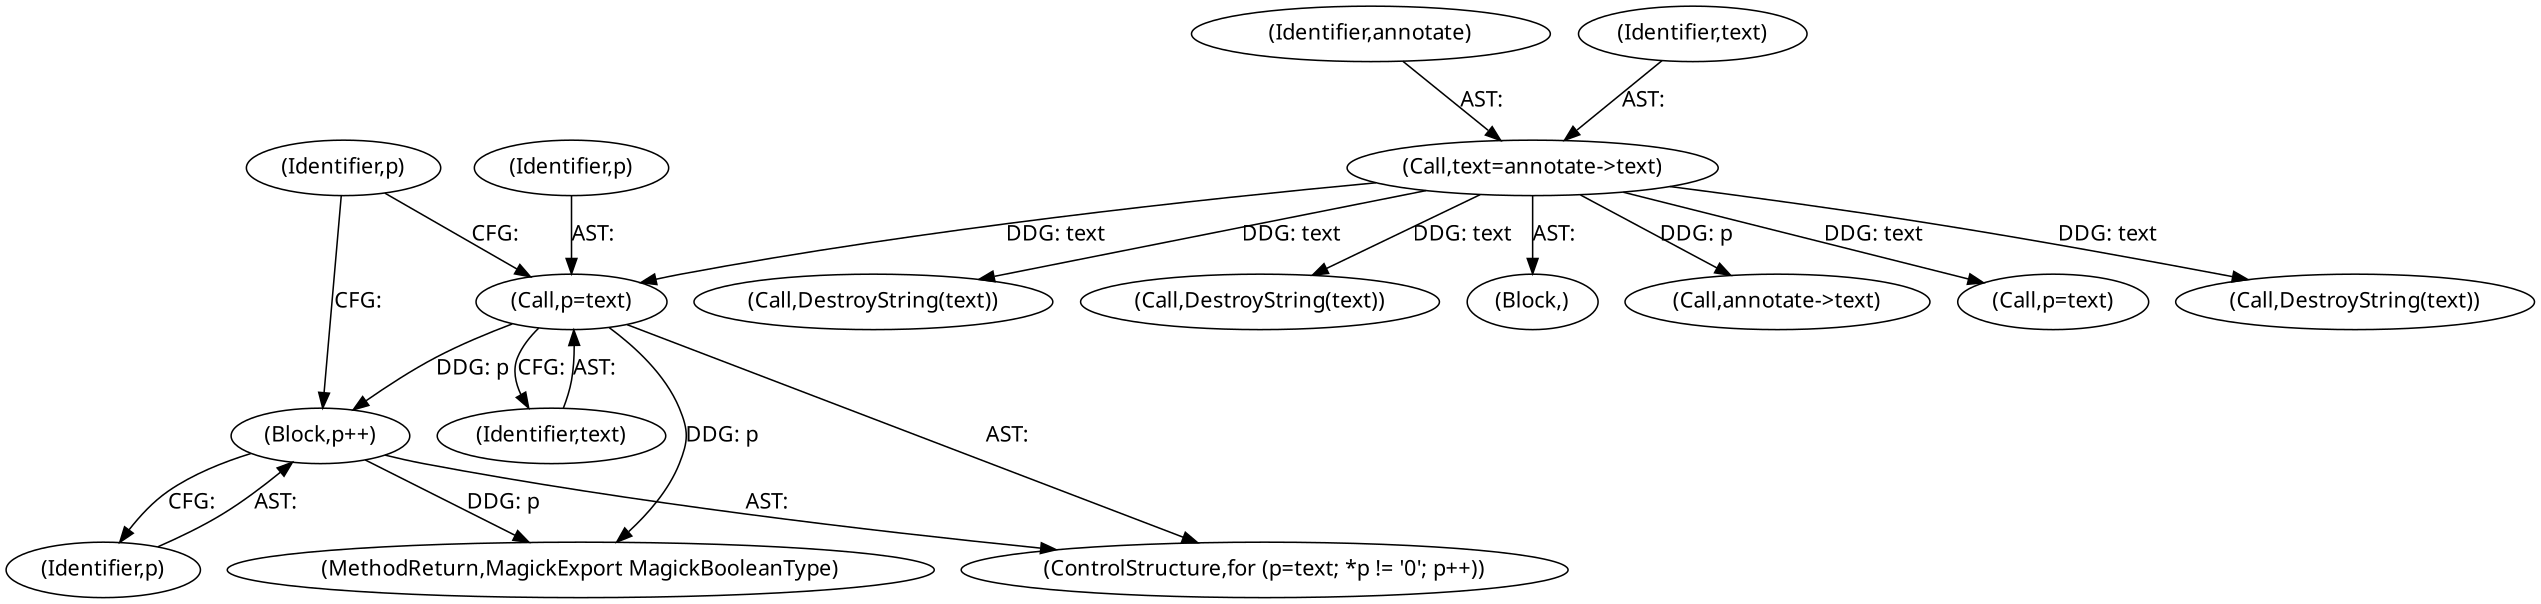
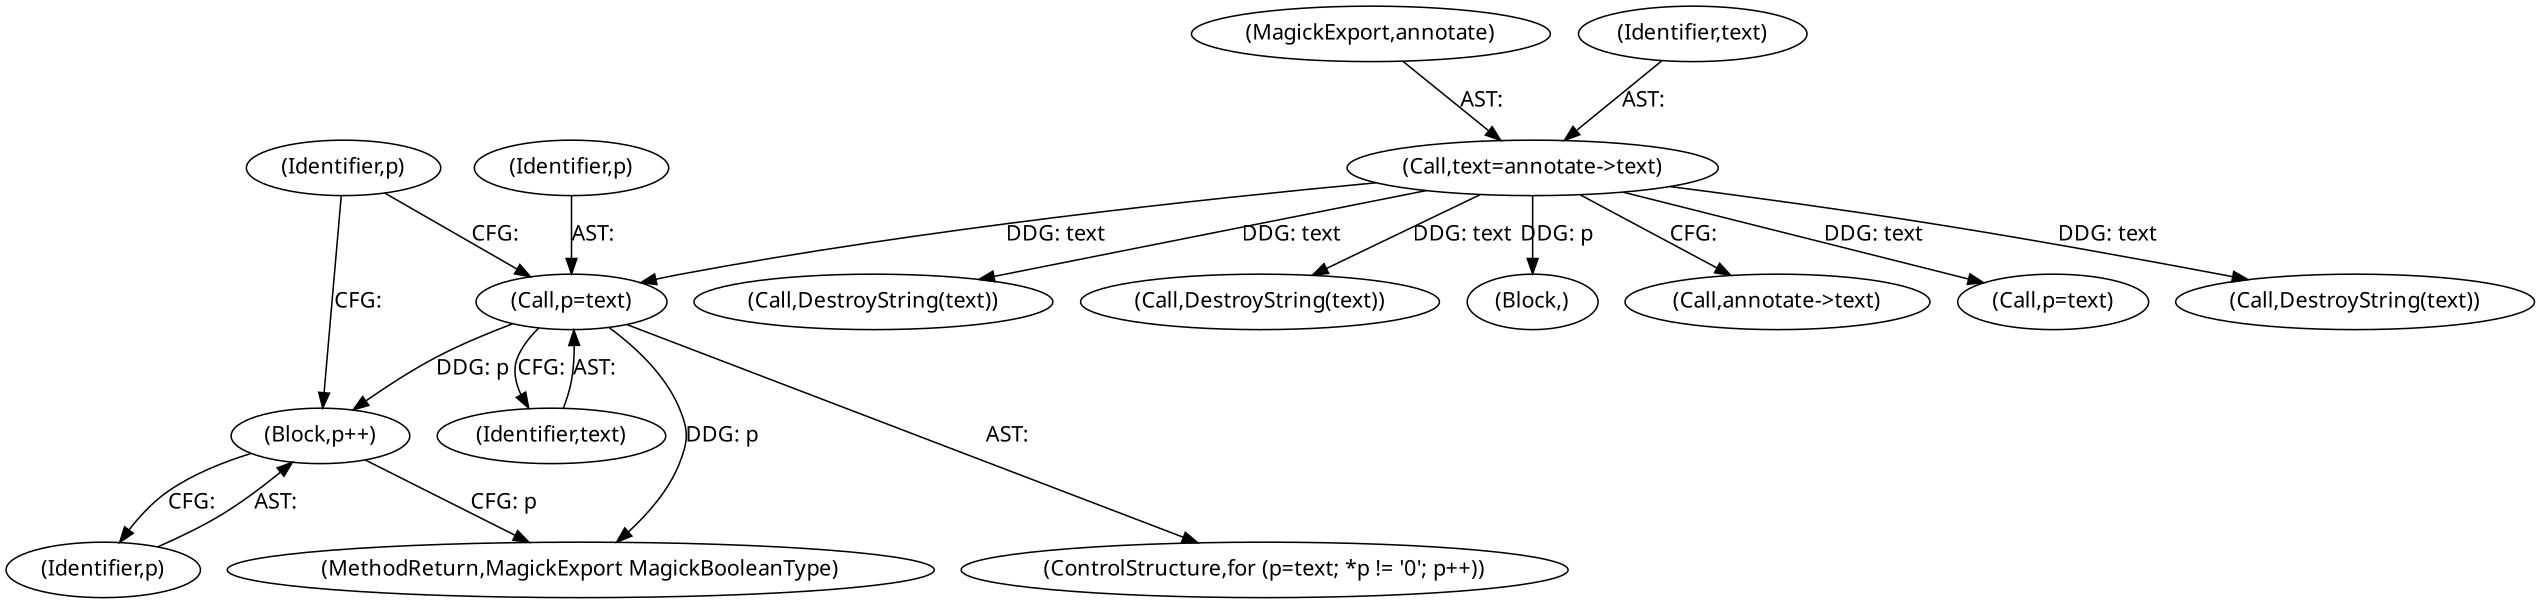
node "(Identifier,annotate)": label "(Identifier,annotate)" -> "(MagickExport,annotate)"
edge "(Call,text=annotate->text)" -> "(Block,)": label "AST: " -> "DDG: p"
edge "(Call,text=annotate->text)" -> "(Call,annotate->text)": label "DDG: p" -> "CFG: "
edge "(Block,p++)" -> "(MethodReturn,MagickExport MagickBooleanType)": label "DDG: p" -> "CFG: p"
edge "(Block,p++)" -> "(ControlStructure,for (p=text; *p != '0'; p++))": removed, label "AST:"
